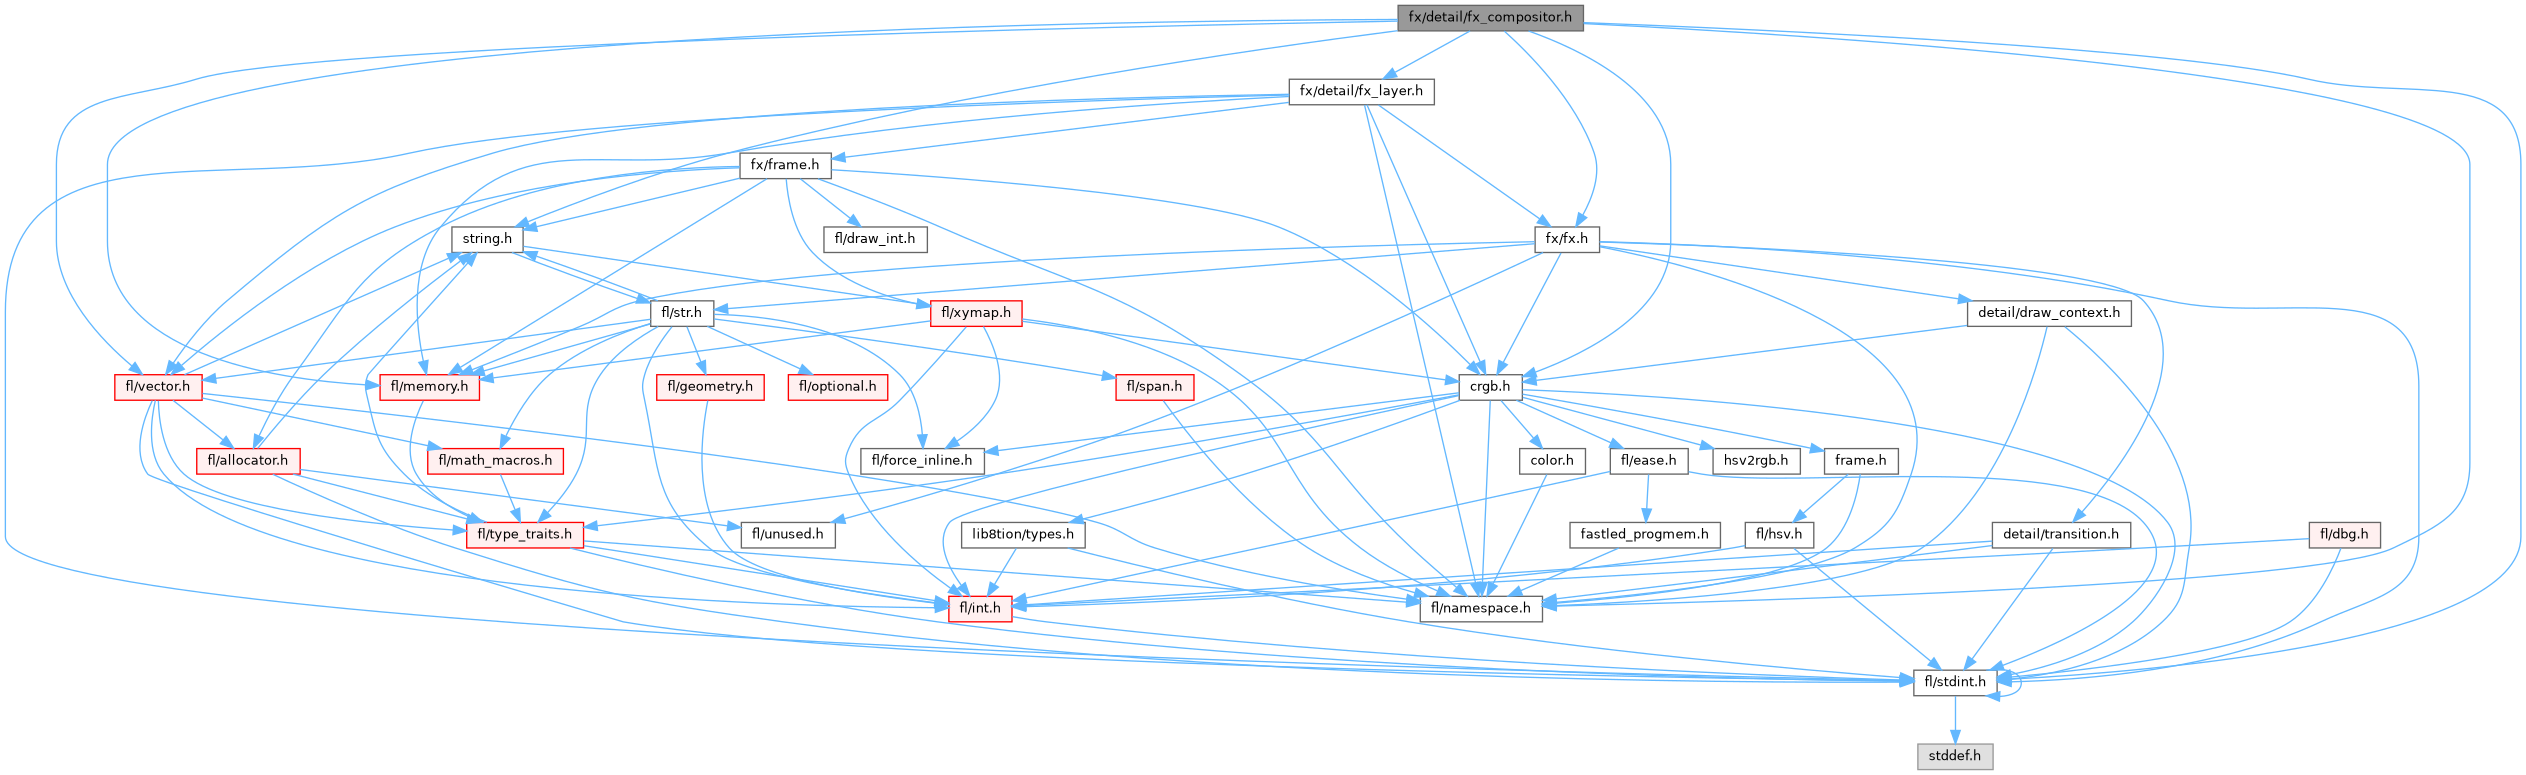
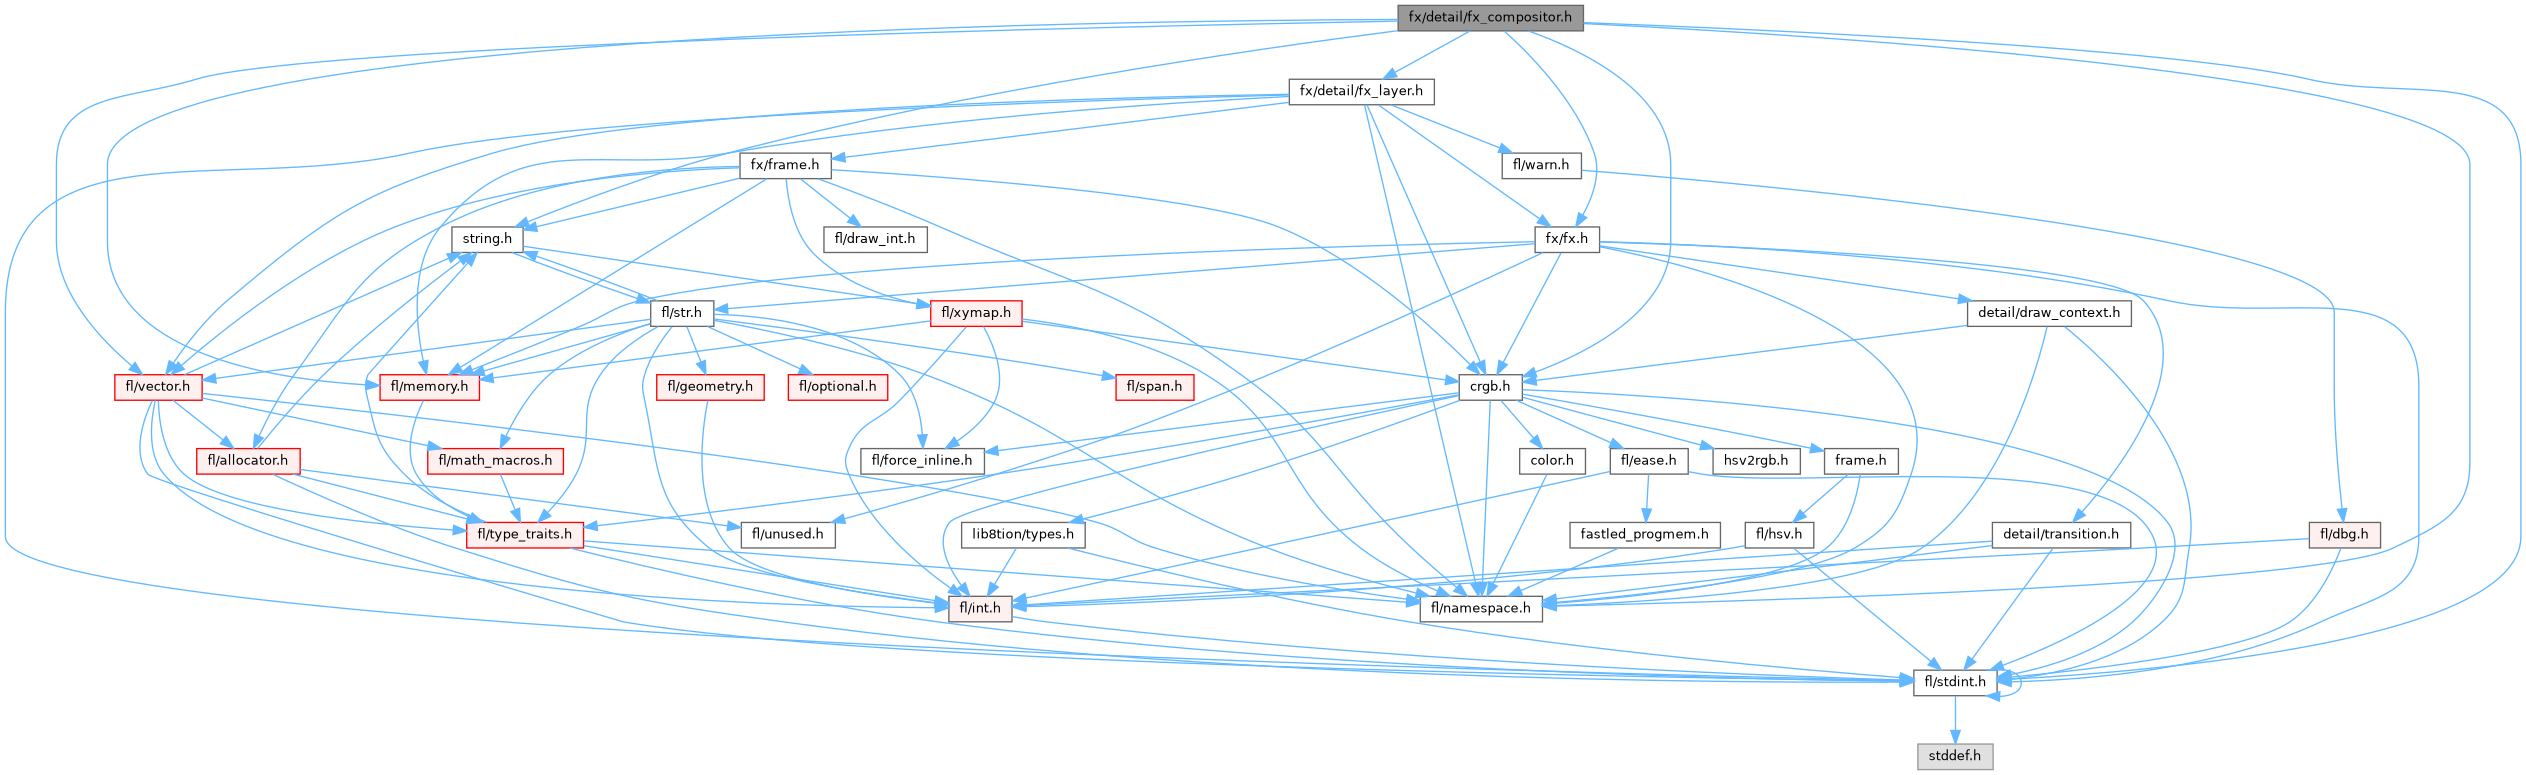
node "fl/warn.h": added
edge "fl/span.h" -> "fl/namespace.h": now "fl/str.h" -> "fl/namespace.h"
node "fl/int.h": color red -> grey40
